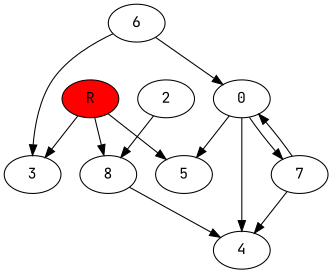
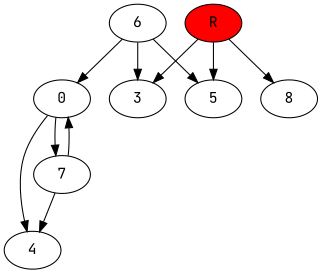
node "2": removed
edge "0" -> "5": now "6" -> "5"
edge "8" -> "4": removed
